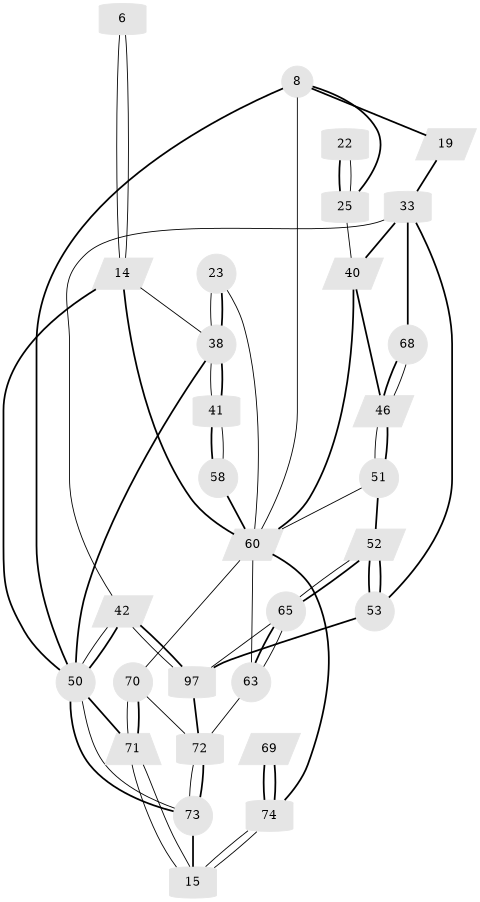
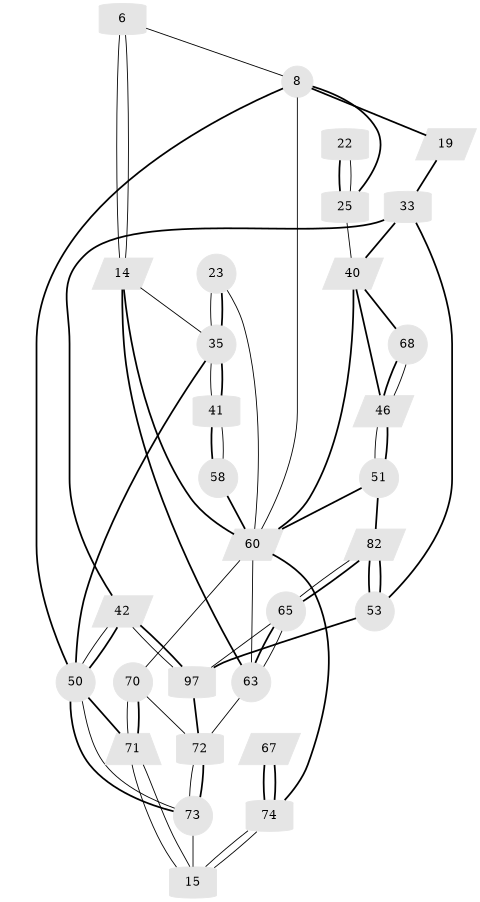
edge "6" -- "8": added
edge "33" -- "68": now "40" -- "68"
edge "33" -- "42": style solid -> bold
node "38": label "38" -> "35"
edge "14" -- "50": now "14" -- "63"
edge "51" -- "60": style solid -> bold
node "52": label "52" -> "82"
node "69": label "69" -> "67"
edge "73" -- "15": style bold -> solid
